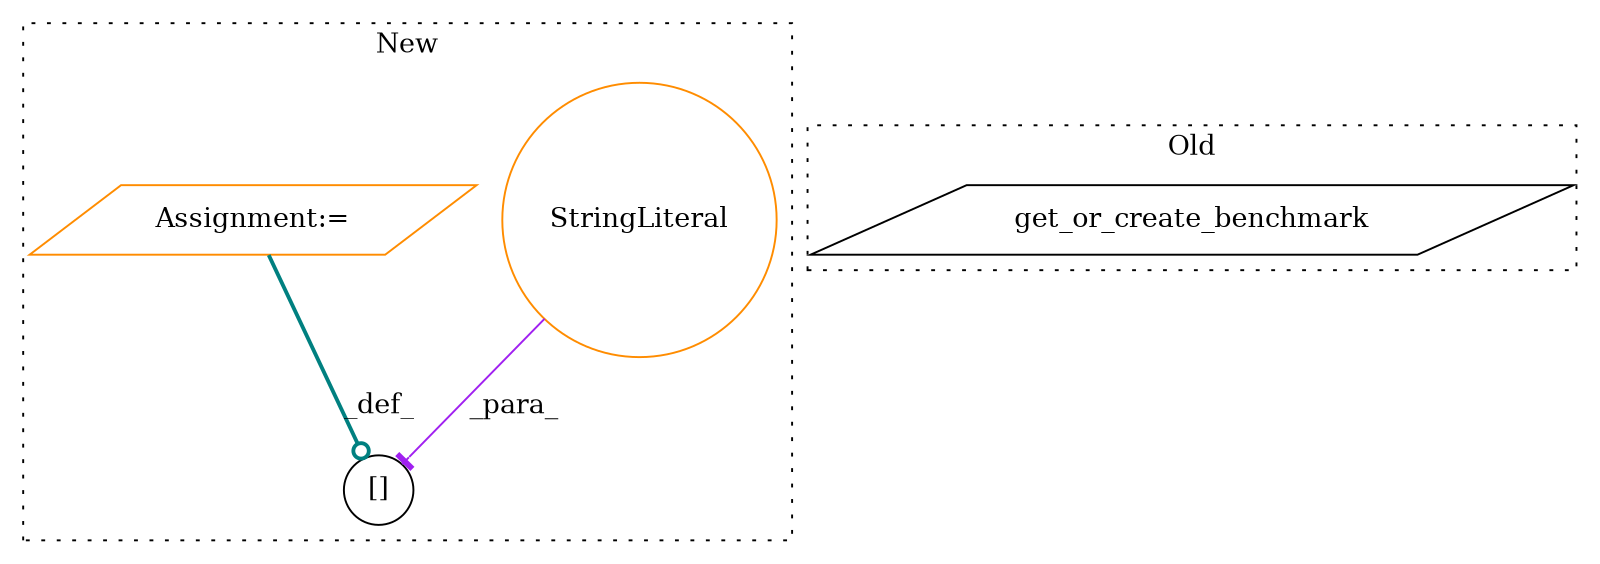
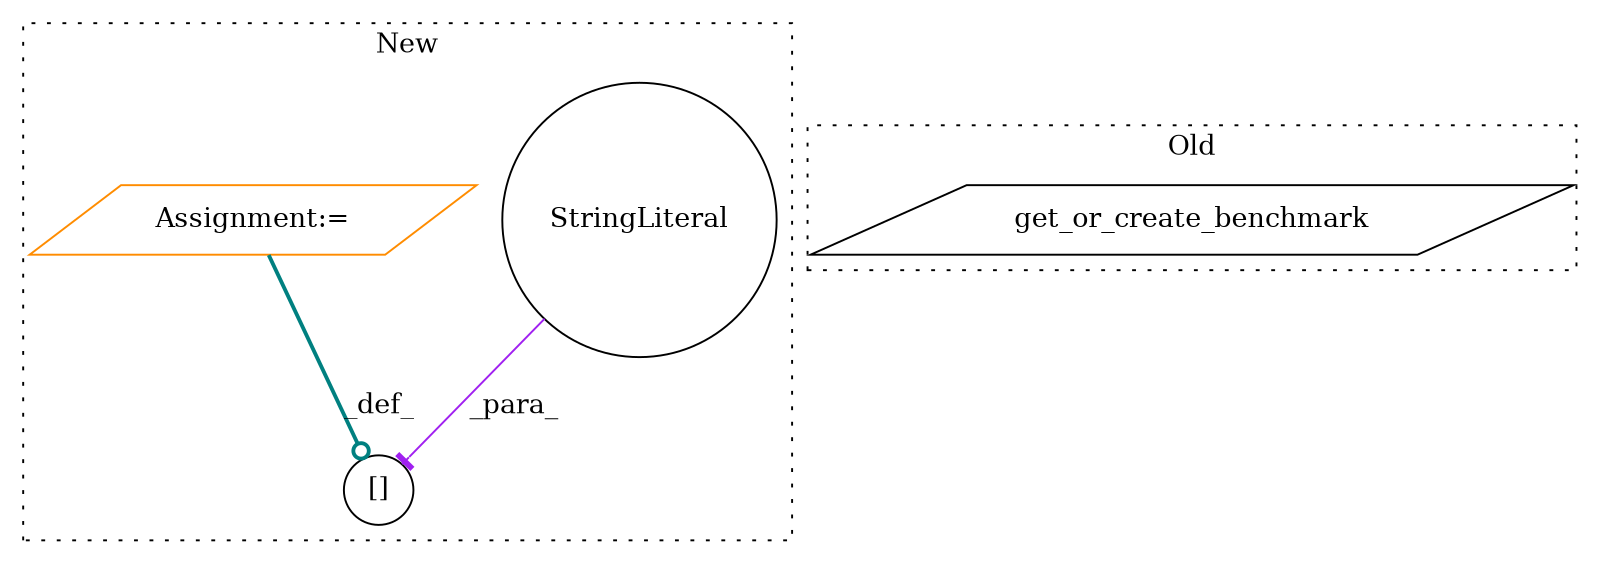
node "StringLiteral": color darkorange -> black
